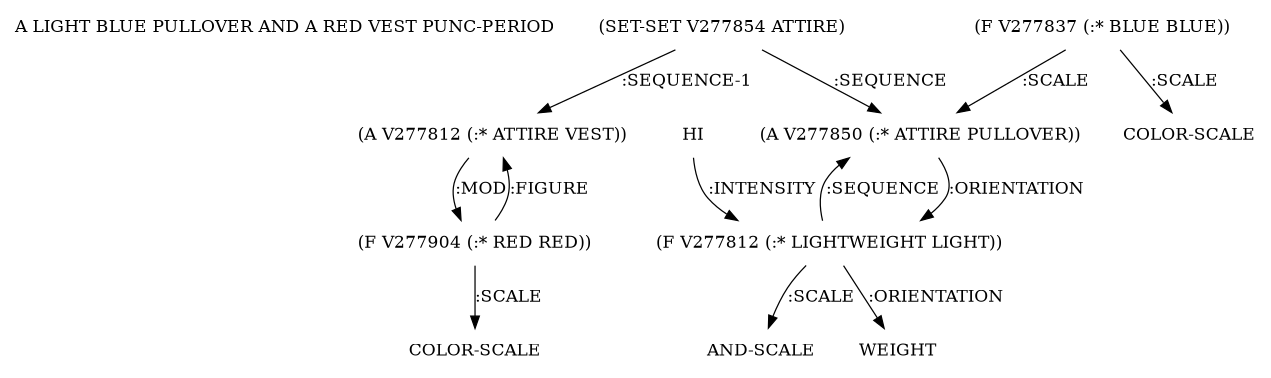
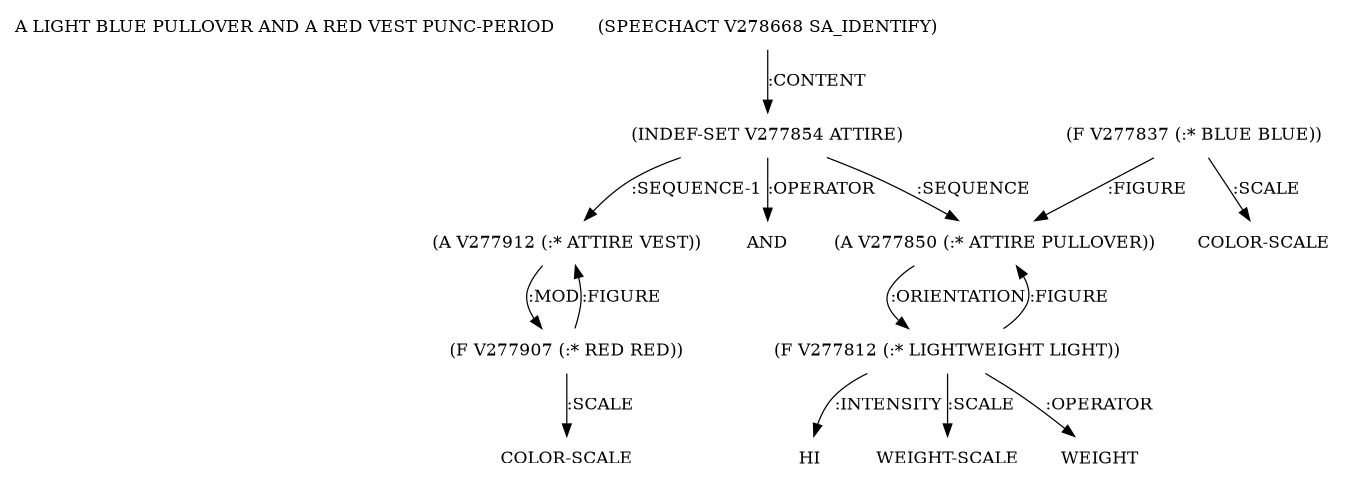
node "(SET-SET V277854 ATTIRE)": label "(SET-SET V277854 ATTIRE)" -> "(INDEF-SET V277854 ATTIRE)"
node "(SPEECHACT V278668 SA_IDENTIFY)": added
edge "(F V277837 (:* BLUE BLUE))" -> "(A V277850 (:* ATTIRE PULLOVER))": label ":SCALE" -> ":FIGURE"
node "(A V277812 (:* ATTIRE VEST))": label "(A V277812 (:* ATTIRE VEST))" -> "(A V277912 (:* ATTIRE VEST))"
edge "(F V277812 (:* LIGHTWEIGHT LIGHT))" -> "(A V277850 (:* ATTIRE PULLOVER))": label ":SEQUENCE" -> ":FIGURE"
edge "HI" -> "(F V277812 (:* LIGHTWEIGHT LIGHT))": reversed
node "(F V277904 (:* RED RED))": label "(F V277904 (:* RED RED))" -> "(F V277907 (:* RED RED))"
node "AND": added
edge "(F V277812 (:* LIGHTWEIGHT LIGHT))" -> "WEIGHT": label ":ORIENTATION" -> ":OPERATOR"
node "AND-SCALE": label "AND-SCALE" -> "WEIGHT-SCALE"
